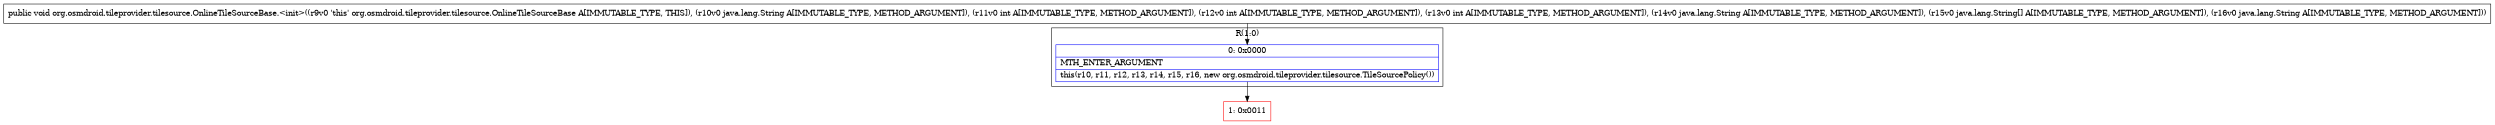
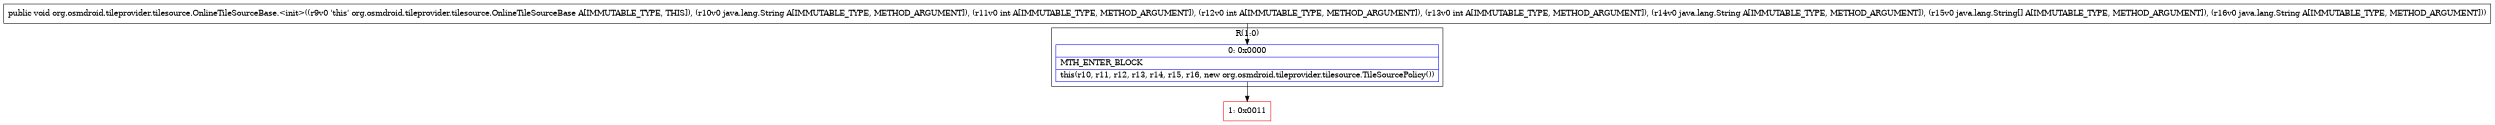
node "0: 0x0000": text "MTH_ENTER_ARGUMENT" -> "MTH_ENTER_BLOCK"
